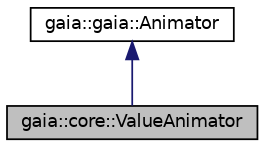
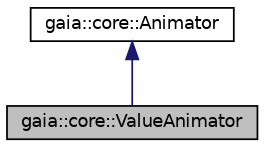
node "gaia::gaia::Animator": label "gaia::gaia::Animator" -> "gaia::core::Animator"
